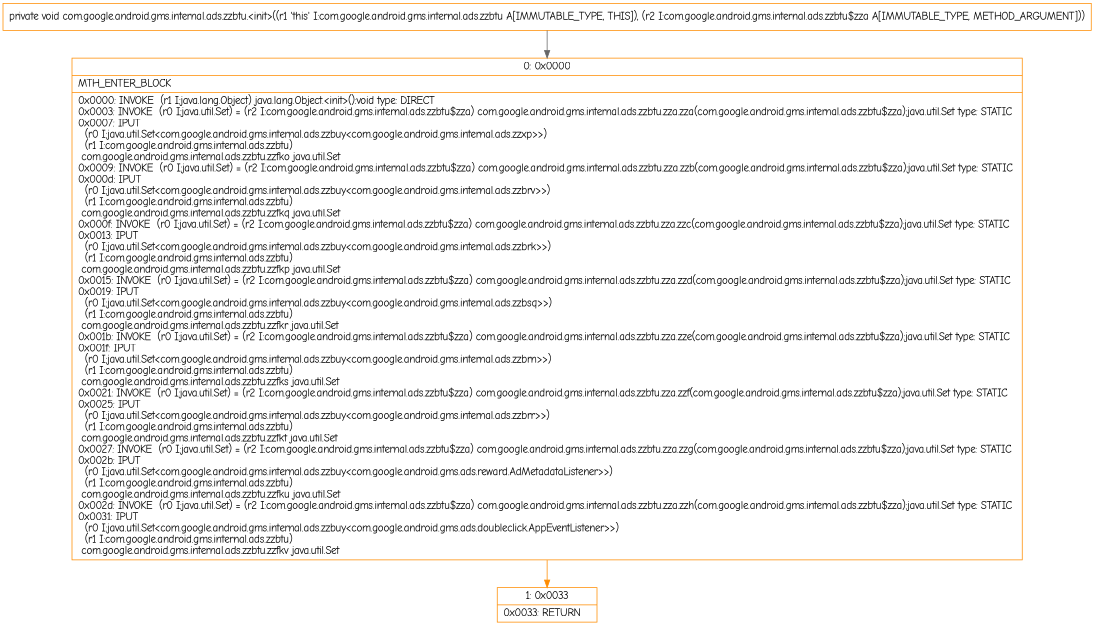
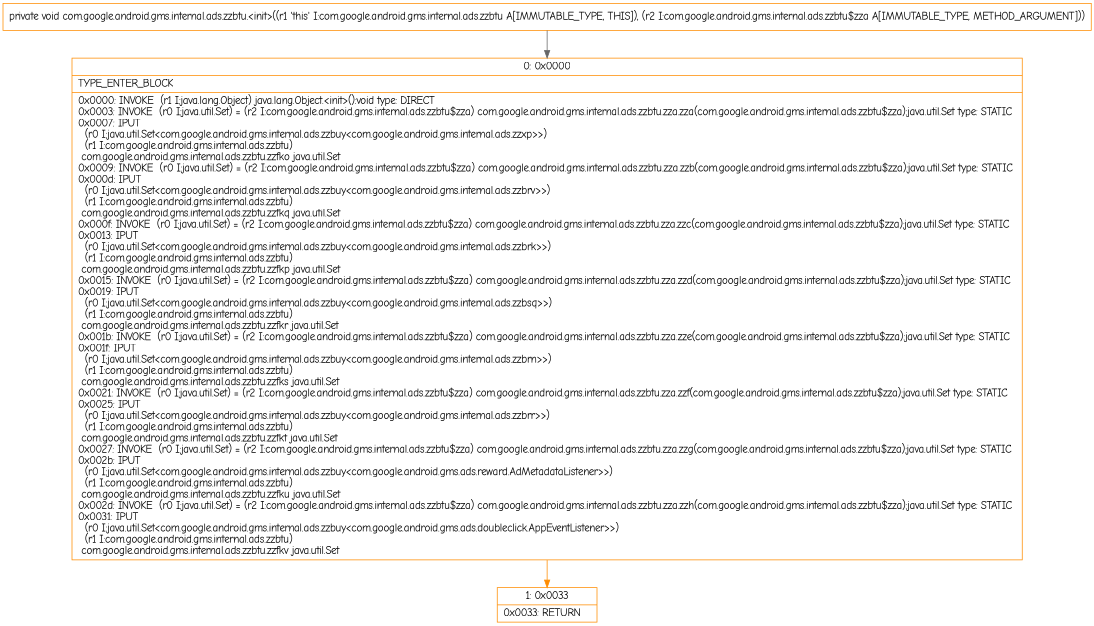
node "0: 0x0000": text "MTH_ENTER_BLOCK" -> "TYPE_ENTER_BLOCK"
